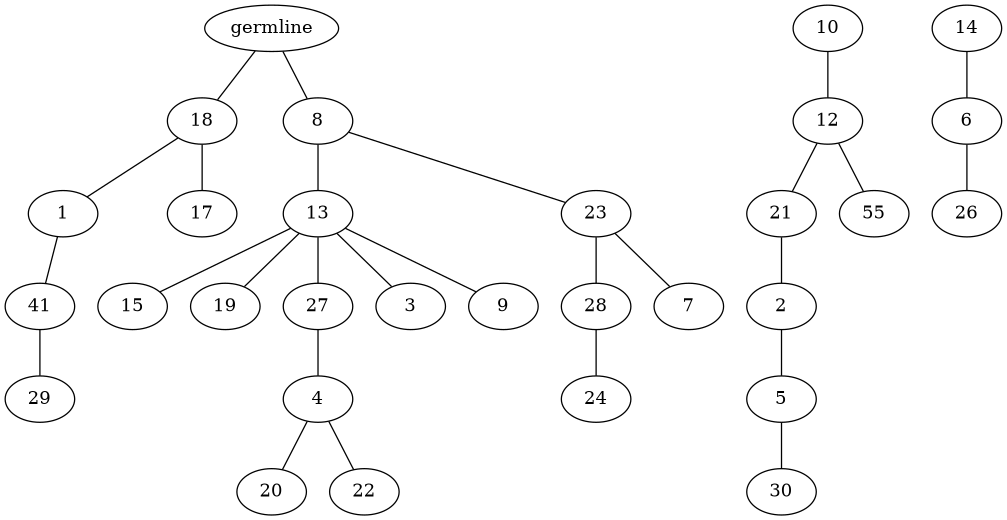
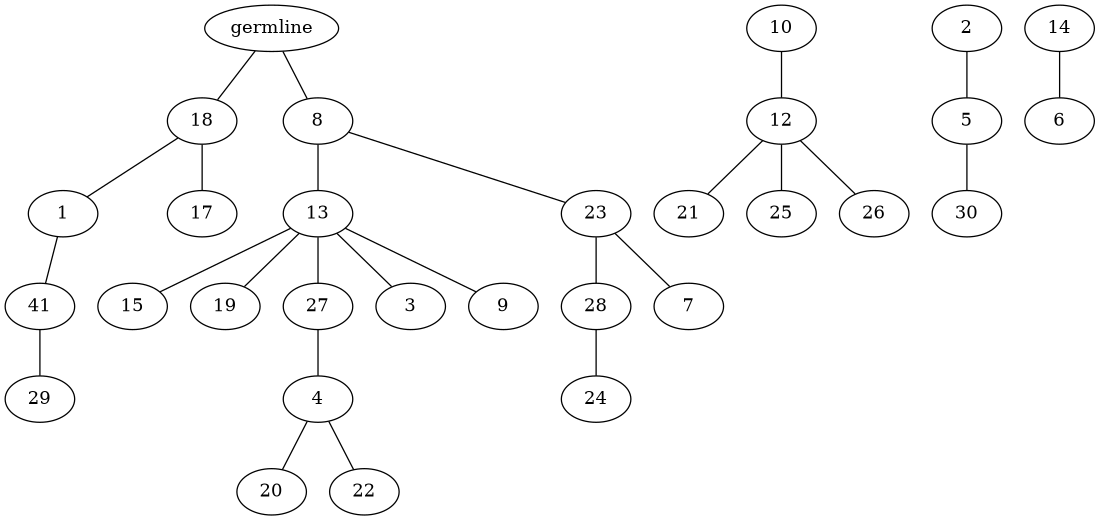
edge "6" -- "26": now "12" -- "26"
node "55": label "55" -> "25"
edge "21" -- "2": removed
